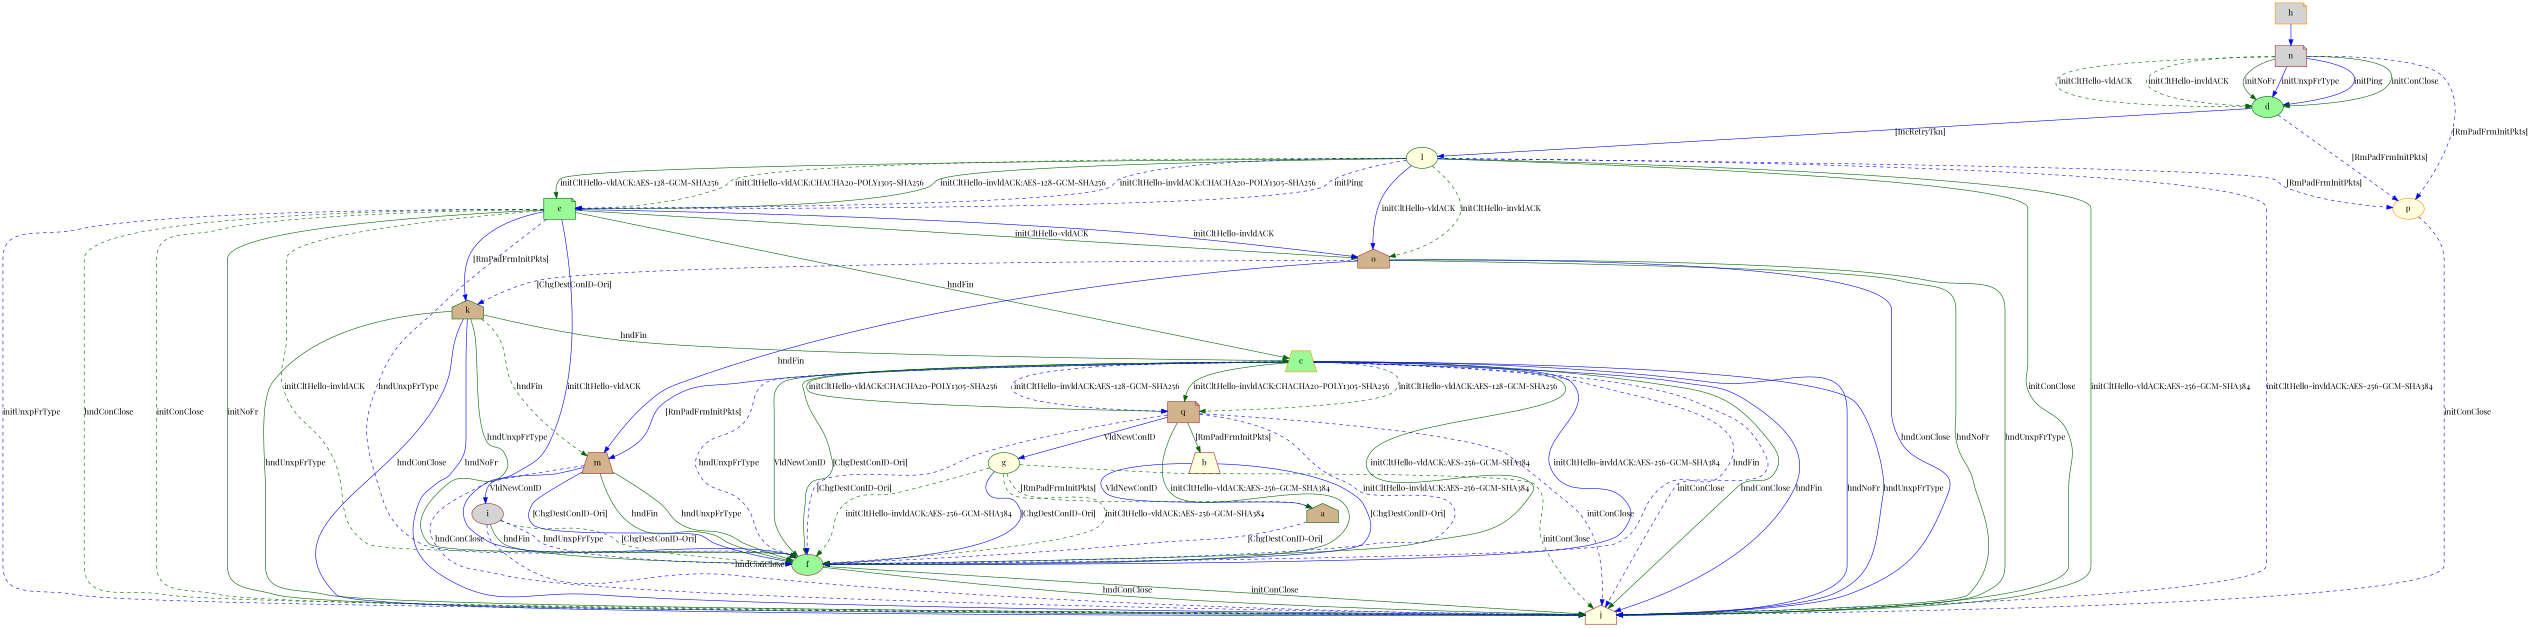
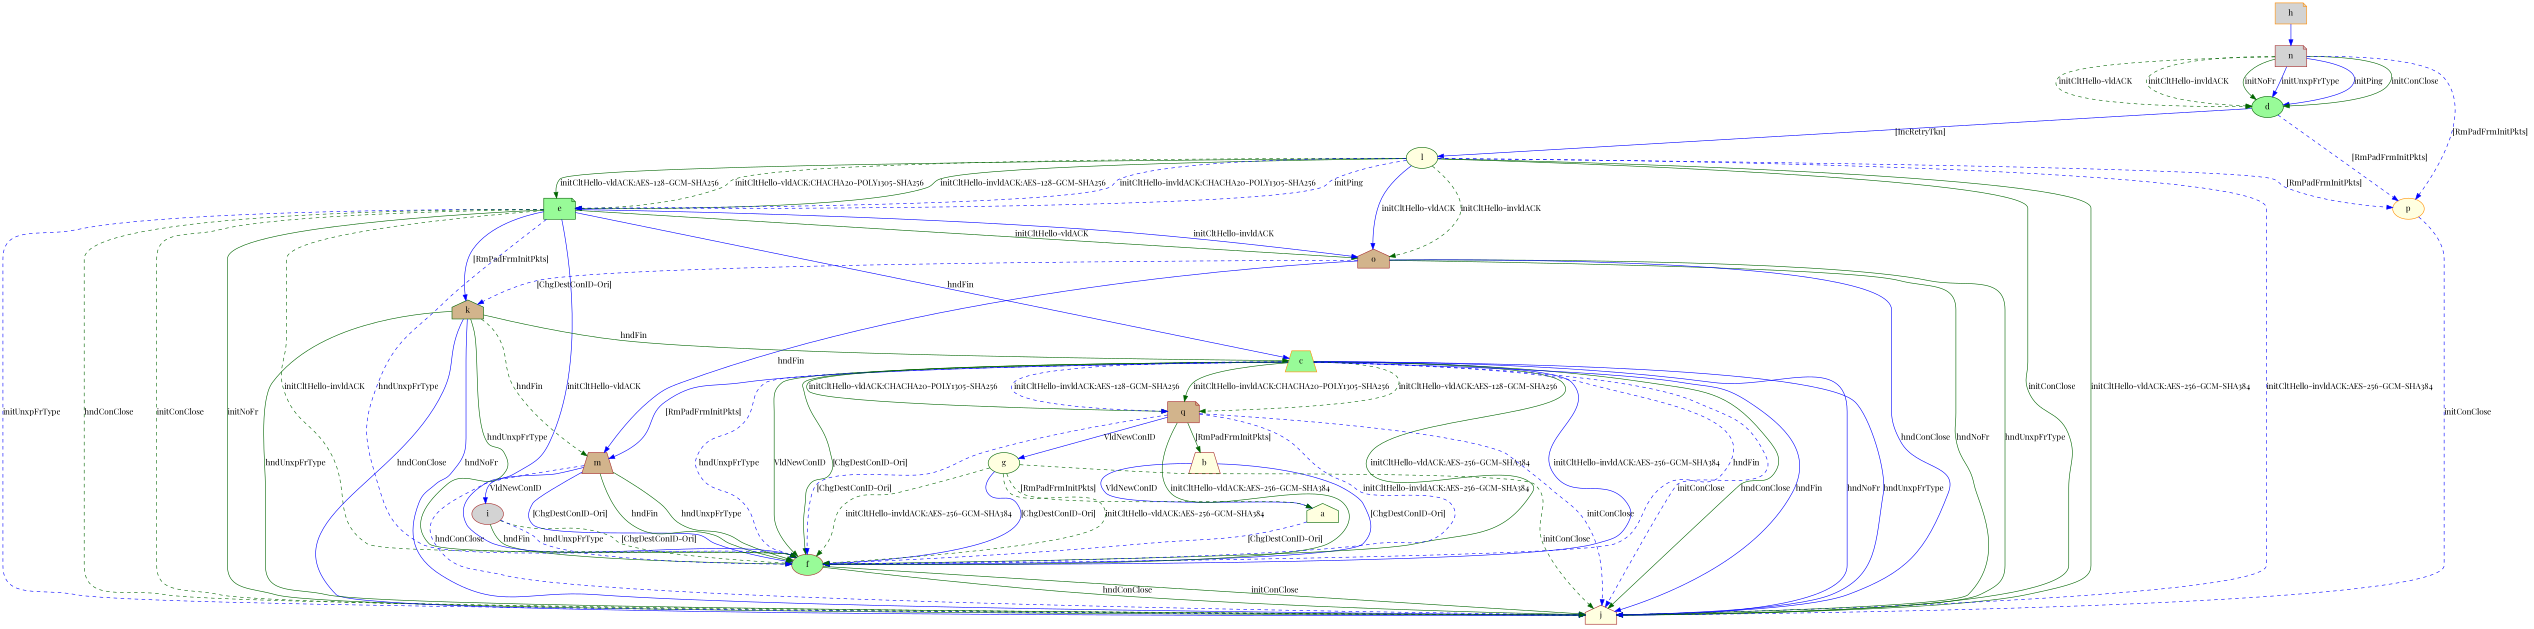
edge "e" -> "c": color darkgreen -> blue
node "a": fillcolor tan -> lightyellow
edge "i" -> "j": removed, label "hndConClose"
